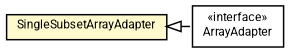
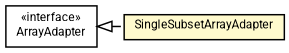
edge "ArrayAdapter" -> "SingleSubsetArrayAdapter": reversed
